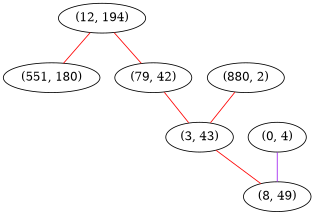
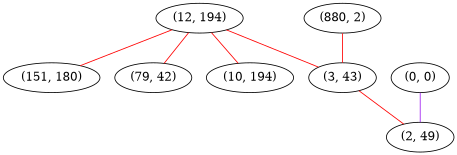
node "(551, 180)": label "(551, 180)" -> "(151, 180)"
node "(10, 194)": added
edge "(79, 42)" -- "(3, 43)": now "(12, 194)" -- "(3, 43)"
node "(0, 4)": label "(0, 4)" -> "(0, 0)"
node "(8, 49)": label "(8, 49)" -> "(2, 49)"
